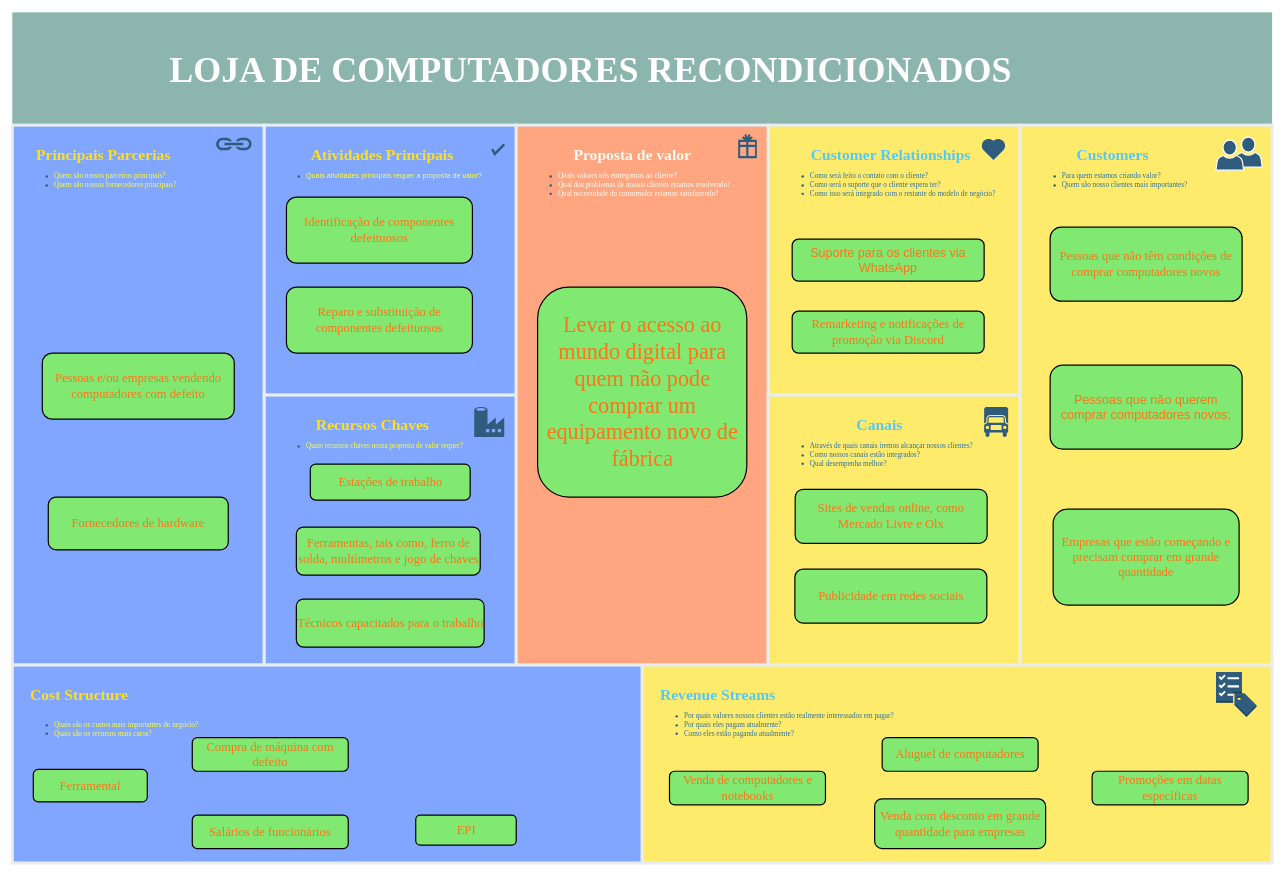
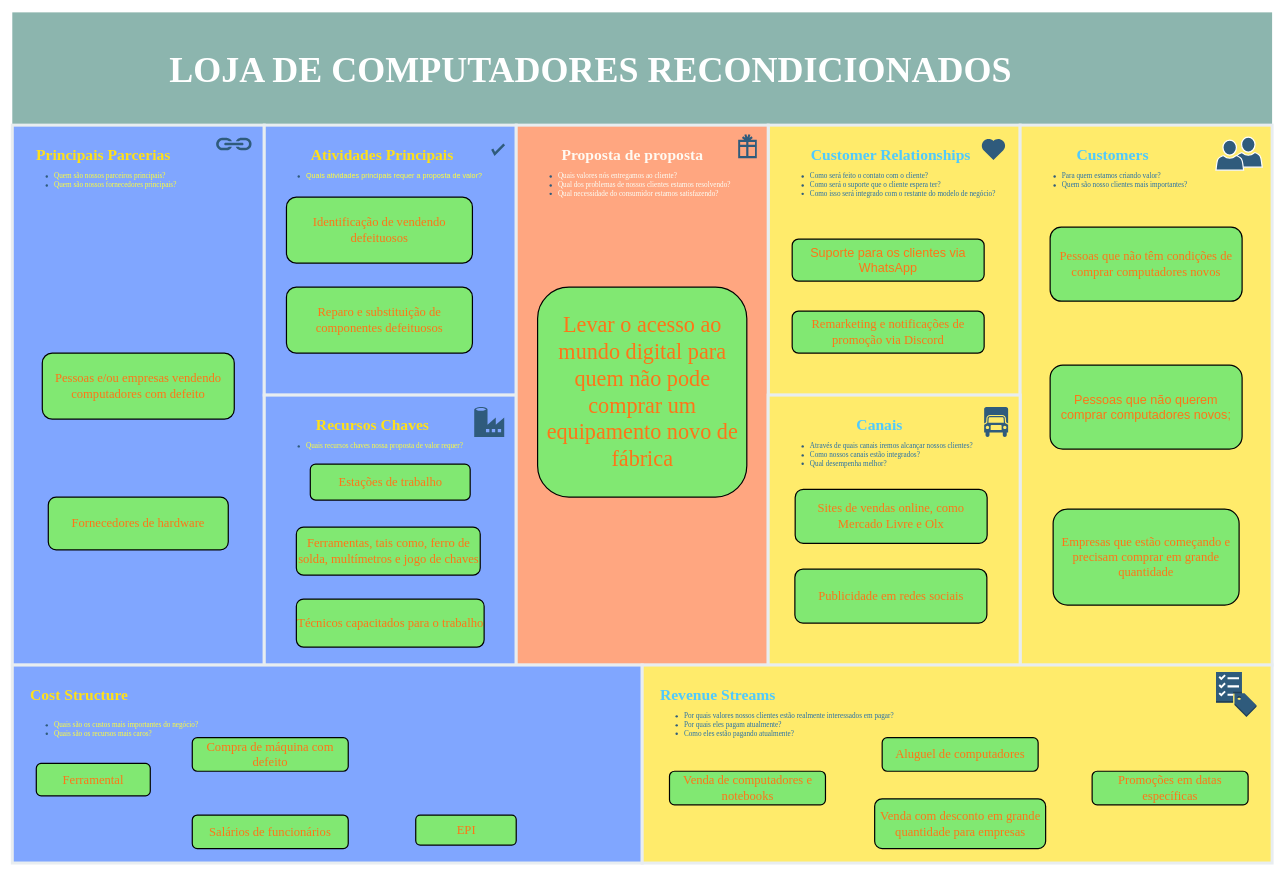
node "Proposta de valor Quais valores nós entregamos ao cliente? Qual dos problemas de nossos clientes estamos resolvendo? Qual necessidade do consumidor estamos satisfazendo?": label "Proposta de valor Quais valores nós entregamos ao cliente? Qual dos problemas de nossos clientes estamos resolvendo? Qual necessidade do consumidor estamos satisfazendo?" -> "Proposta de proposta Quais valores nós entregamos ao cliente? Qual dos problemas de nossos clientes estamos resolvendo? Qual necessidade do consumidor estamos satisfazendo?"
node "Identificação de componentes defeituosos": label "Identificação de componentes defeituosos" -> "Identificação de vendendo defeituosos"
node "Ferramental": moved (90, 786) -> (93, 780)
